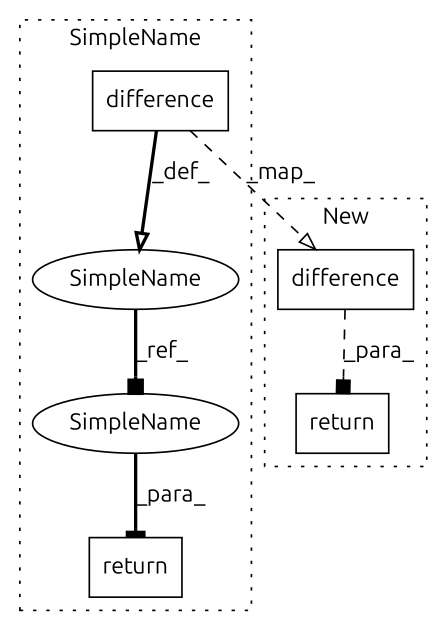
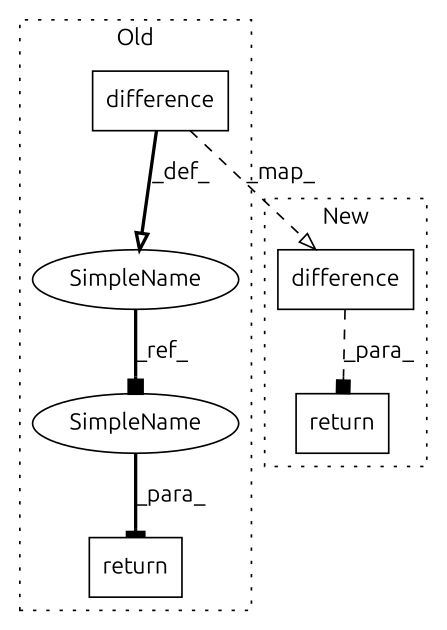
cluster "SimpleName": label "SimpleName" -> "Old"
